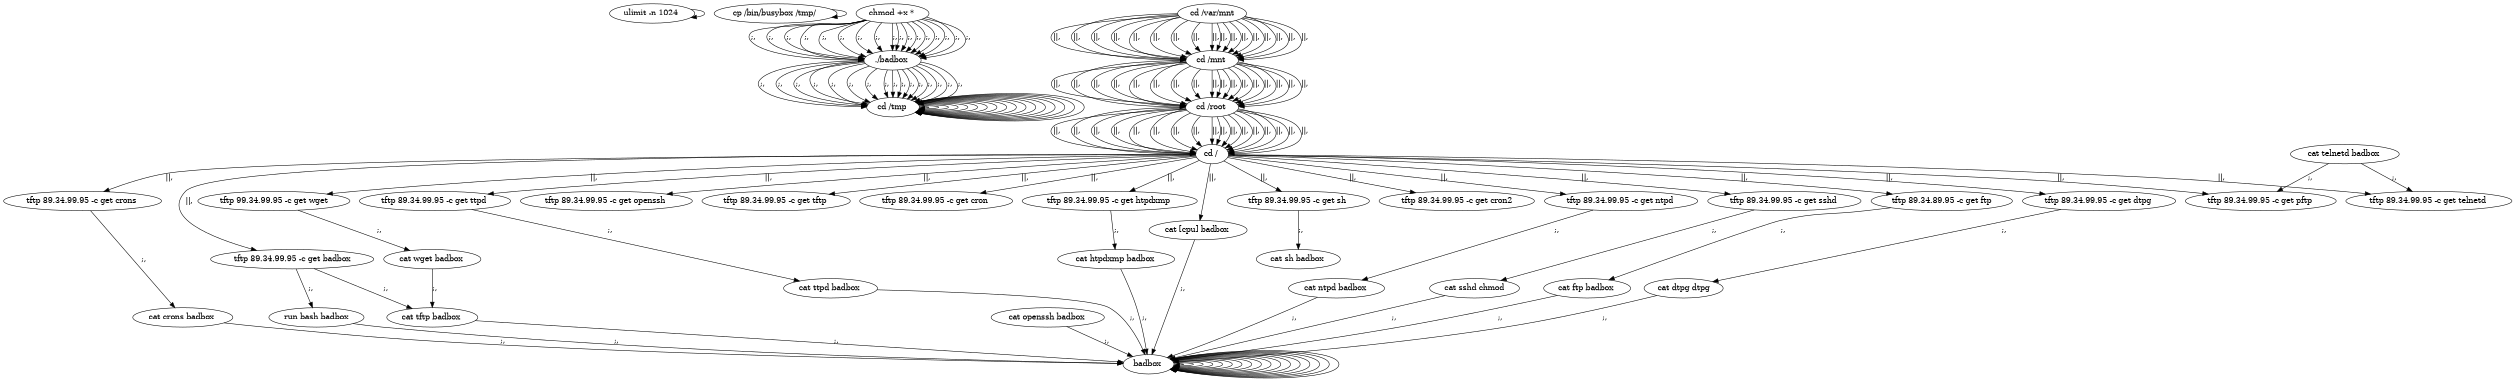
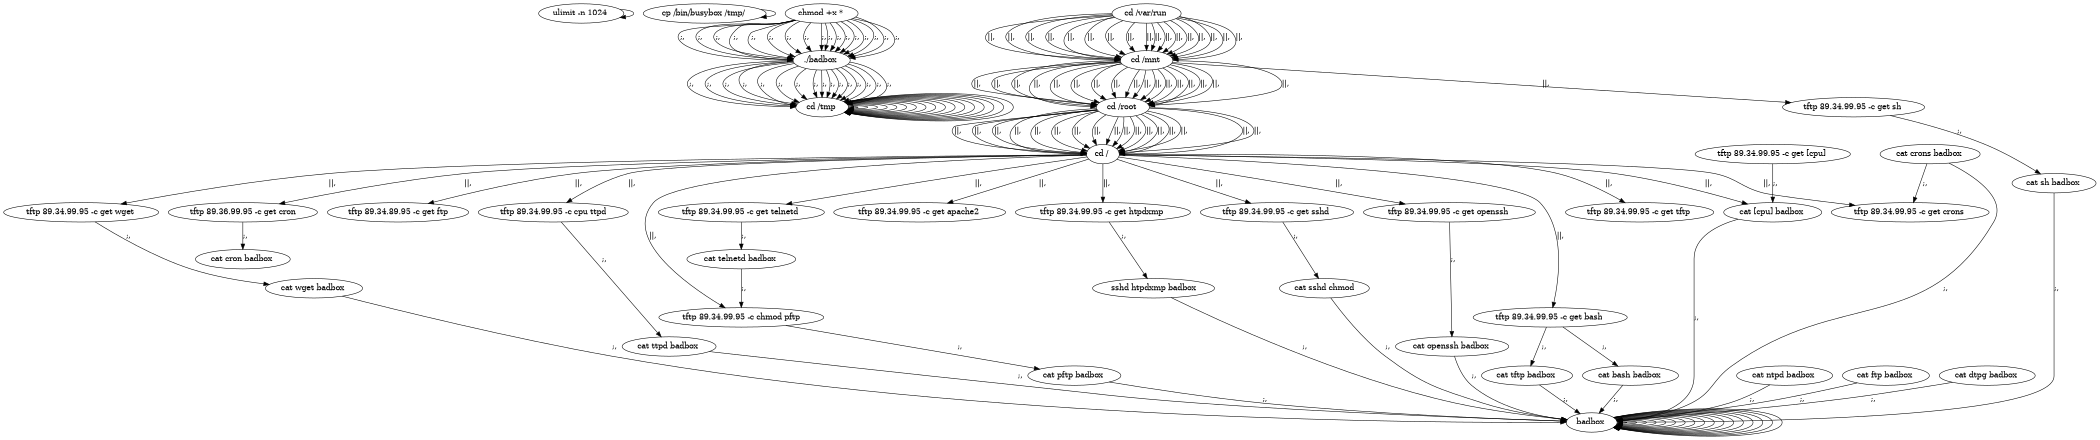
node "cd /var/mnt": label "cd /var/mnt" -> "cd /var/run"
node "tftp 89.34.99.95 -c get [cpu]": added
edge "cd /" -> "tftp 89.34.99.95 -c get sh": now "cd /mnt" -> "tftp 89.34.99.95 -c get sh"
edge "cat telnetd badbox" -> "tftp 89.34.99.95 -c get telnetd": reversed
node "tftp 99.34.99.95 -c get wget": label "tftp 99.34.99.95 -c get wget" -> "tftp 89.34.99.95 -c get wget"
node "tftp 89.34.99.95 -c get ttpd": label "tftp 89.34.99.95 -c get ttpd" -> "tftp 89.34.99.95 -c cpu ttpd"
node "tftp 89.34.99.95 -c get cron": label "tftp 89.34.99.95 -c get cron" -> "tftp 89.36.99.95 -c get cron"
node "tftp 89.34.99.95 -c get cron2": label "tftp 89.34.99.95 -c get cron2" -> "tftp 89.34.99.95 -c get apache2"
node "tftp 89.34.99.95 -c get ntpd": removed
node "tftp 89.34.99.95 -c get dtpg": removed
node "tftp 89.34.99.95 -c get pftp": label "tftp 89.34.99.95 -c get pftp" -> "tftp 89.34.99.95 -c chmod pftp"
edge "tftp 89.34.89.95 -c get ftp" -> "cat ftp badbox": removed, label ";,"
edge "tftp 89.34.99.95 -c get crons" -> "cat crons badbox": reversed
node "cat cron badbox": added
node "tftp 89.34.99.95 -c get badbox": label "tftp 89.34.99.95 -c get badbox" -> "tftp 89.34.99.95 -c get bash"
node "cat htpdxmp badbox": label "cat htpdxmp badbox" -> "sshd htpdxmp badbox"
edge "tftp 89.34.99.95 -c get openssh" -> "cat openssh badbox": added, label ";,"
edge "cat wget badbox" -> "cat tftp badbox": now "cat wget badbox" -> "badbox"
node "cat dtpg dtpg": label "cat dtpg dtpg" -> "cat dtpg badbox"
node "run bash badbox": label "run bash badbox" -> "cat bash badbox"
node "cat pftp badbox": added
edge "cat sh badbox" -> "badbox": added, label ";,"
